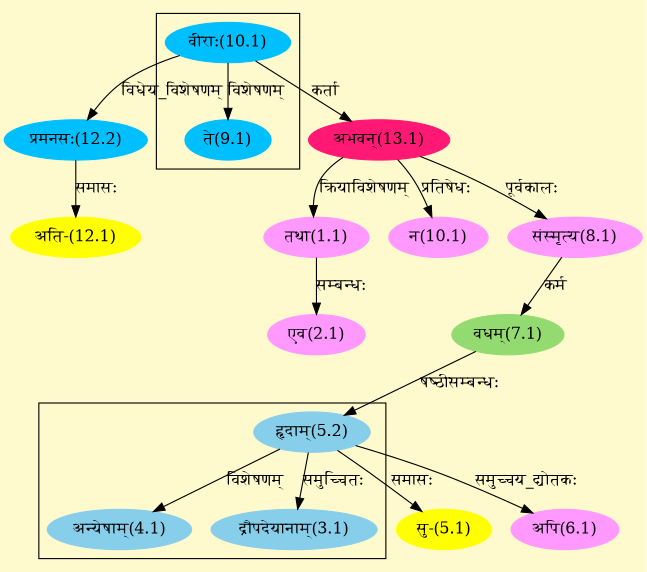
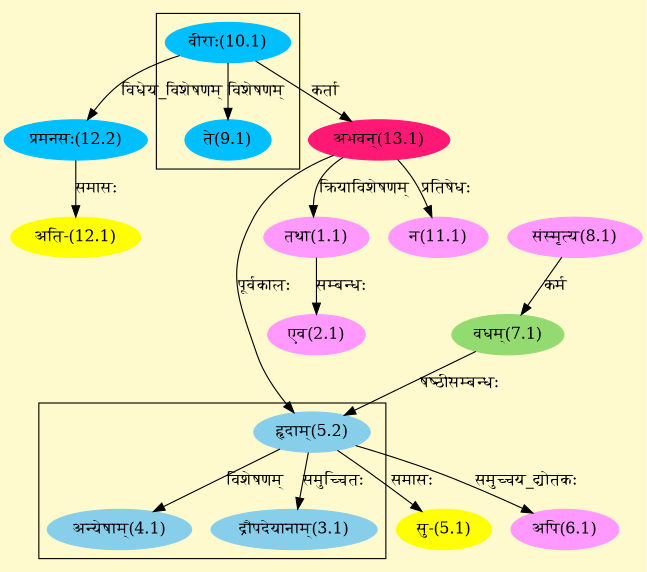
edge "अभवन्(13.1)" -> "संस्मृत्य(8.1)": now "अभवन्(13.1)" -> "हृदाम्(5.2)"
node "न(10.1)": label "न(10.1)" -> "न(11.1)"
